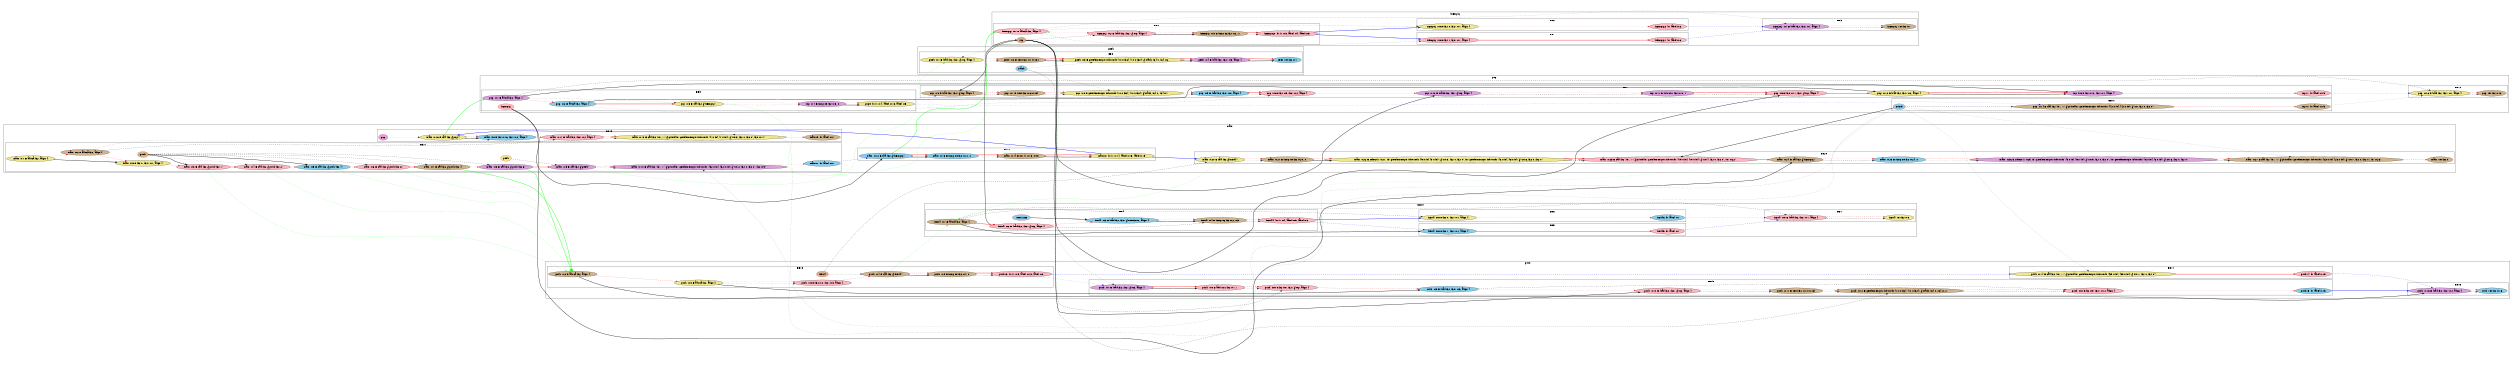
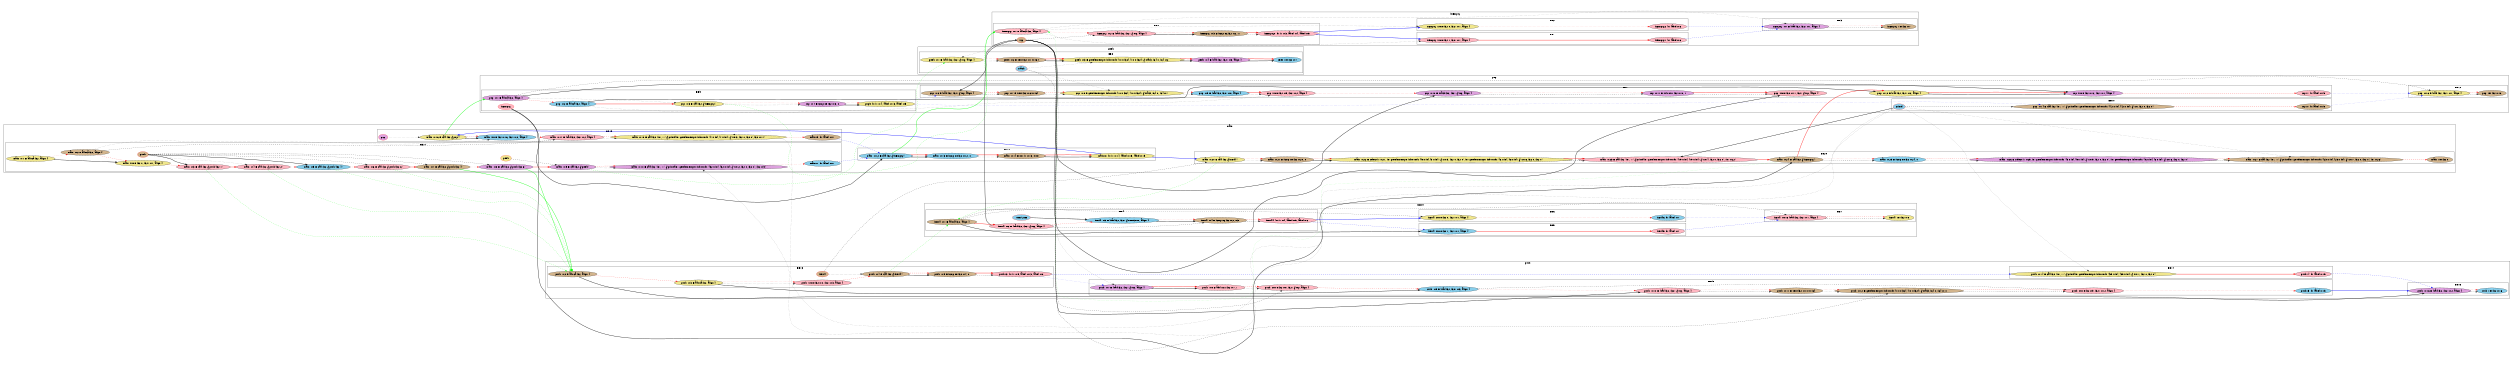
edge "pop  store i32 %11, i32* @top, align 4" -> "pop  %12 = load i32, i32* %2, align 4": now "main  %24 = call i32 @isEmpty()" -> "pop  %12 = load i32, i32* %2, align 4"
edge "main19  br label %11" -> "main  %12 = call i32 @isEmpty()": added
